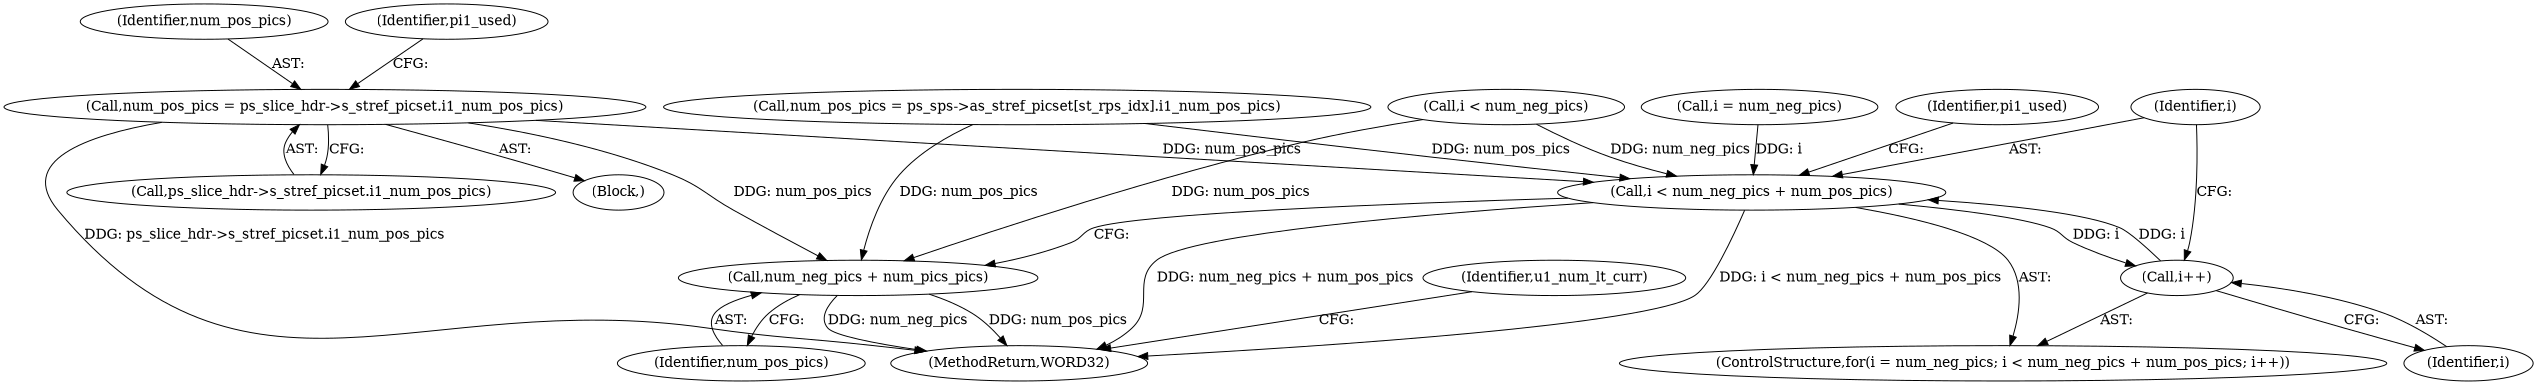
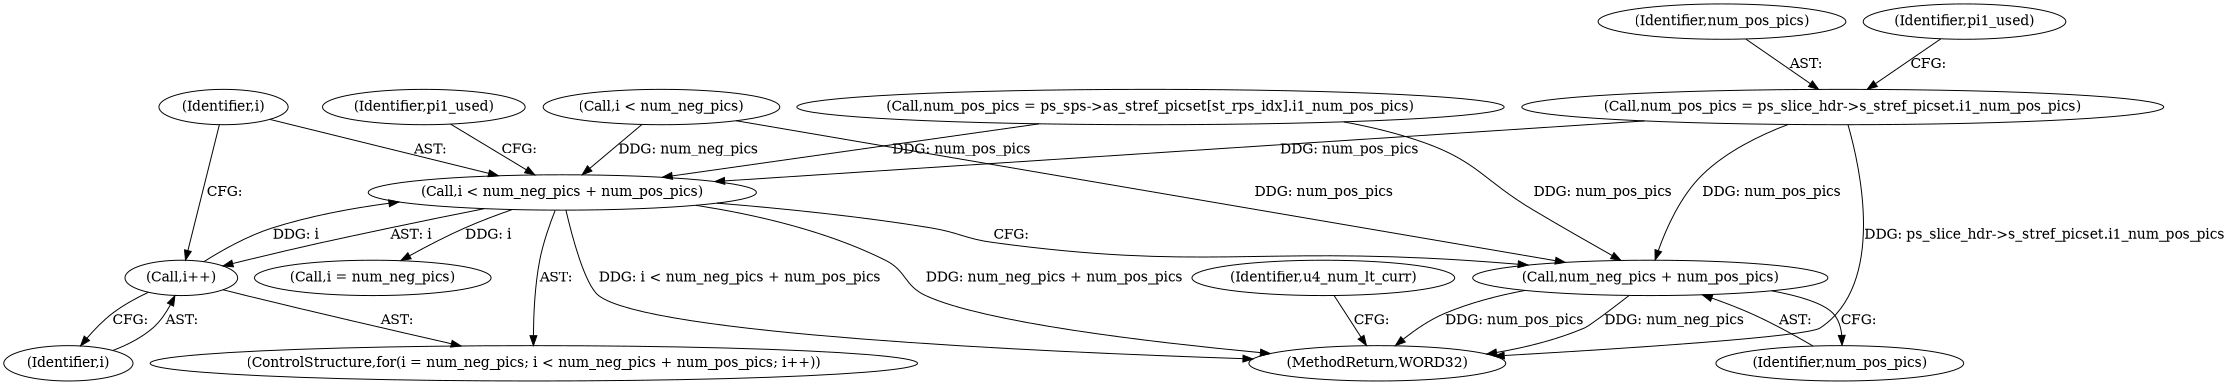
edge "(Call,i = num_neg_pics)" -> "(Call,i < num_neg_pics + num_pos_pics)": reversed
node "(Call,ps_slice_hdr->s_stref_picset.i1_num_pos_pics)": removed
node "(Block,)": removed
edge "(Call,i < num_neg_pics + num_pos_pics)" -> "(Call,i++)": label "DDG: i" -> "AST: i"
node "(Call,num_neg_pics + num_pics_pics)": label "(Call,num_neg_pics + num_pics_pics)" -> "(Call,num_neg_pics + num_pos_pics)"
node "(Identifier,u1_num_lt_curr)": label "(Identifier,u1_num_lt_curr)" -> "(Identifier,u4_num_lt_curr)"
